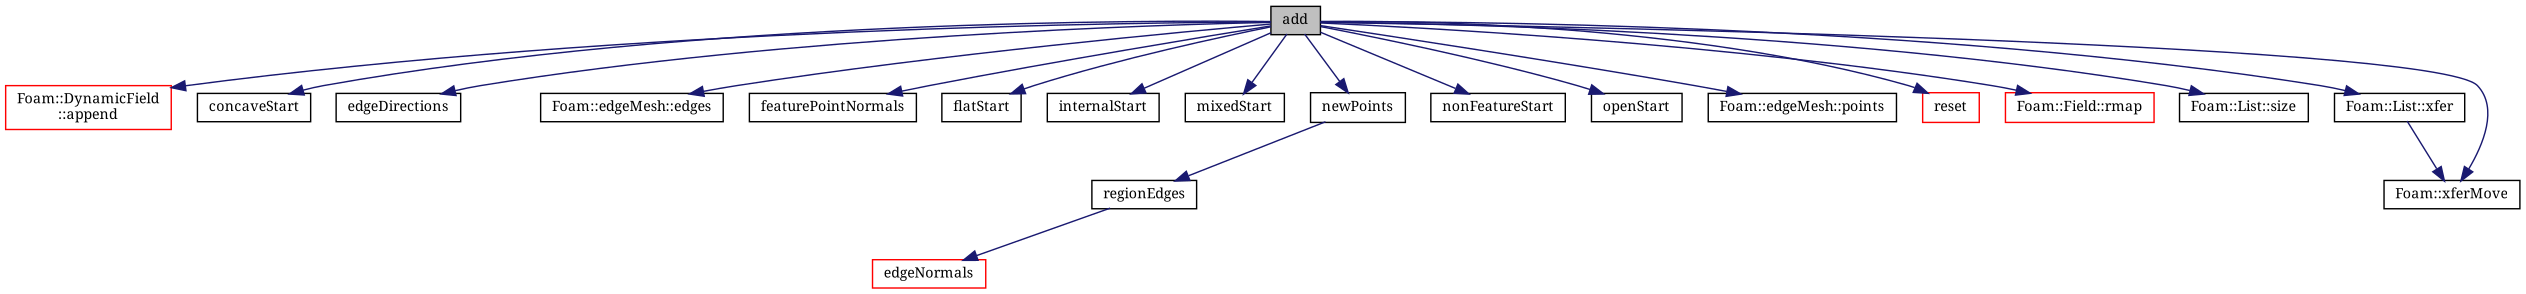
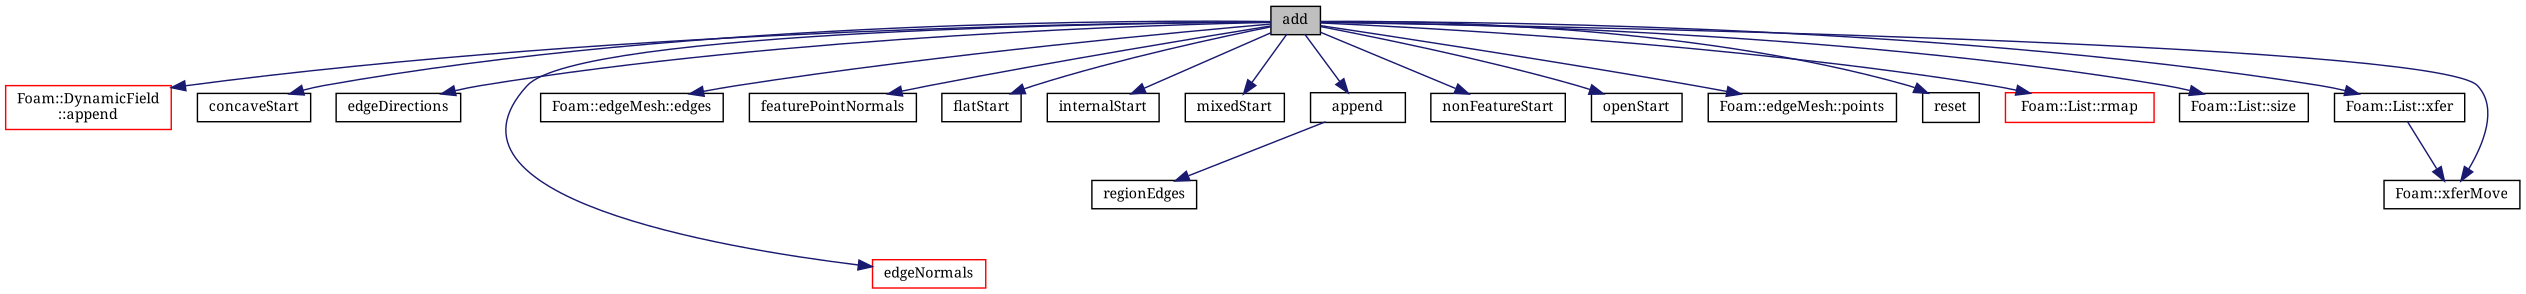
node "newPoints": label "newPoints" -> "append"
node "reset": color red -> black
node "Foam::Field::rmap": label "Foam::Field::rmap" -> "Foam::List::rmap"
edge "regionEdges" -> "edgeNormals": now "add" -> "edgeNormals"
